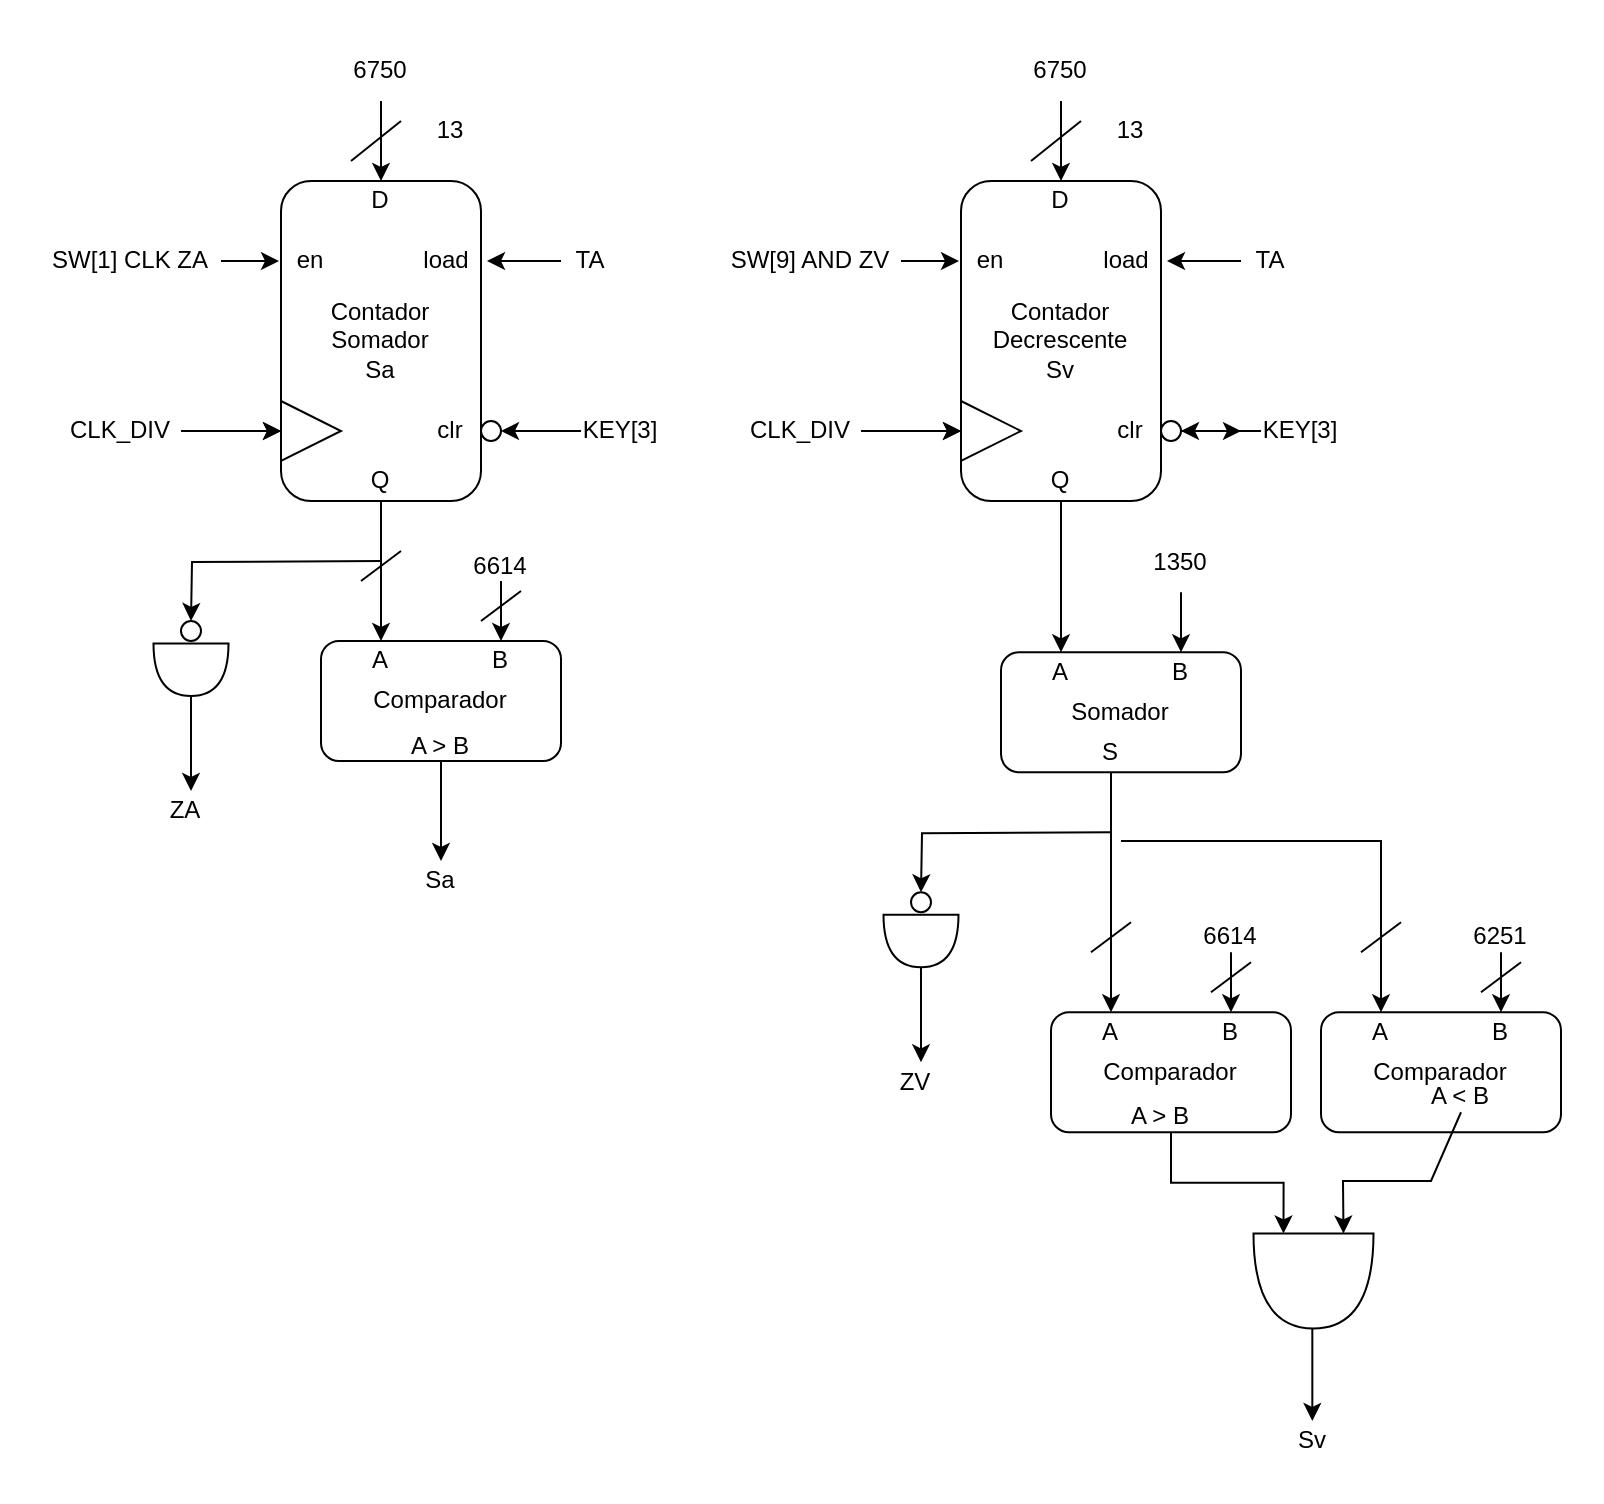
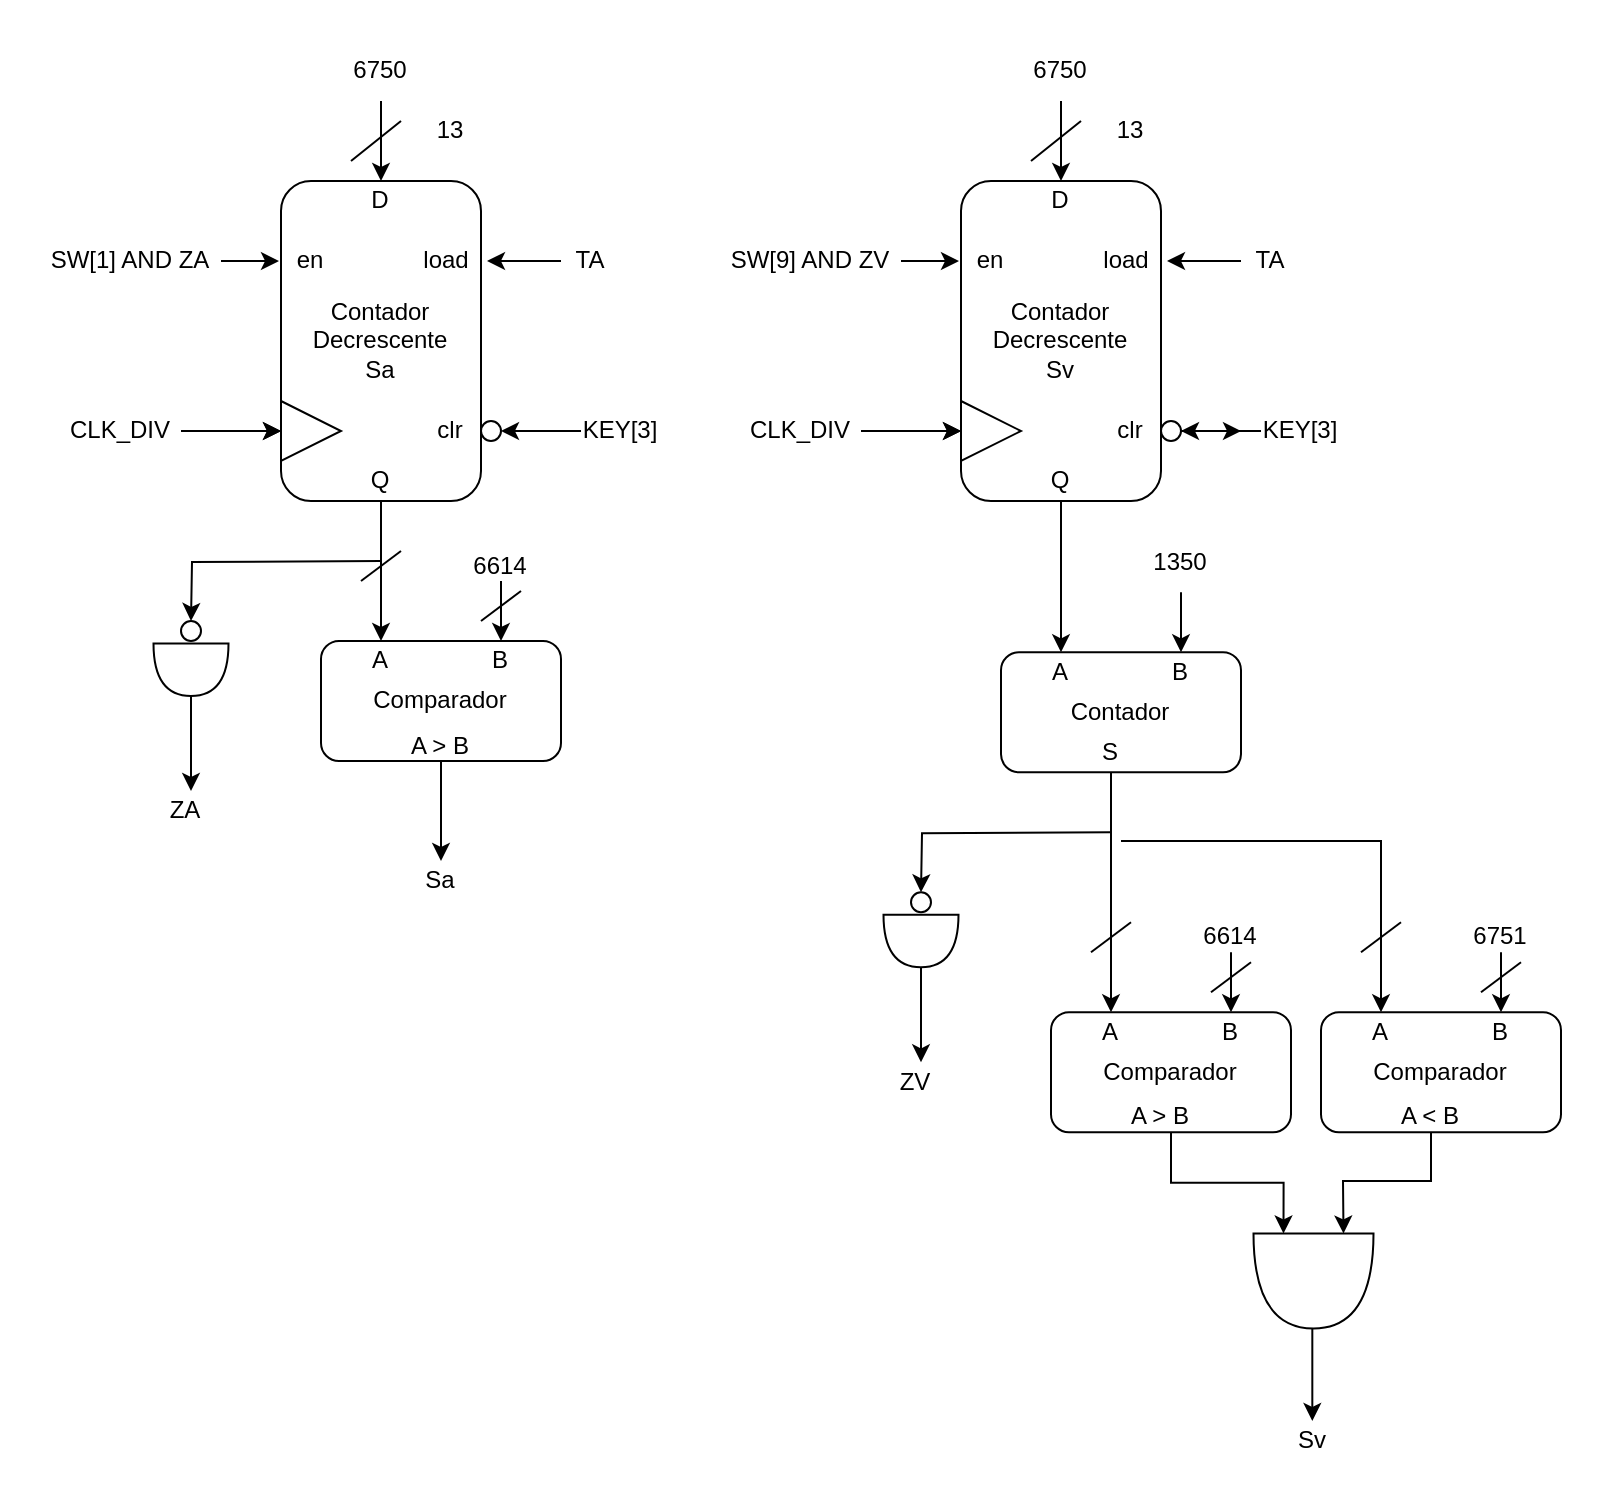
node "SW[1] CLK ZA": label "SW[1] CLK ZA" -> "SW[1] AND ZA"
node "Contador Somador Sa": label "Contador Somador Sa" -> "Contador Decrescente Sa"
node "Somador": label "Somador" -> "Contador"
node "6251": label "6251" -> "6751"
node "A < B": moved (1461, 1097) -> (1431, 1117)
